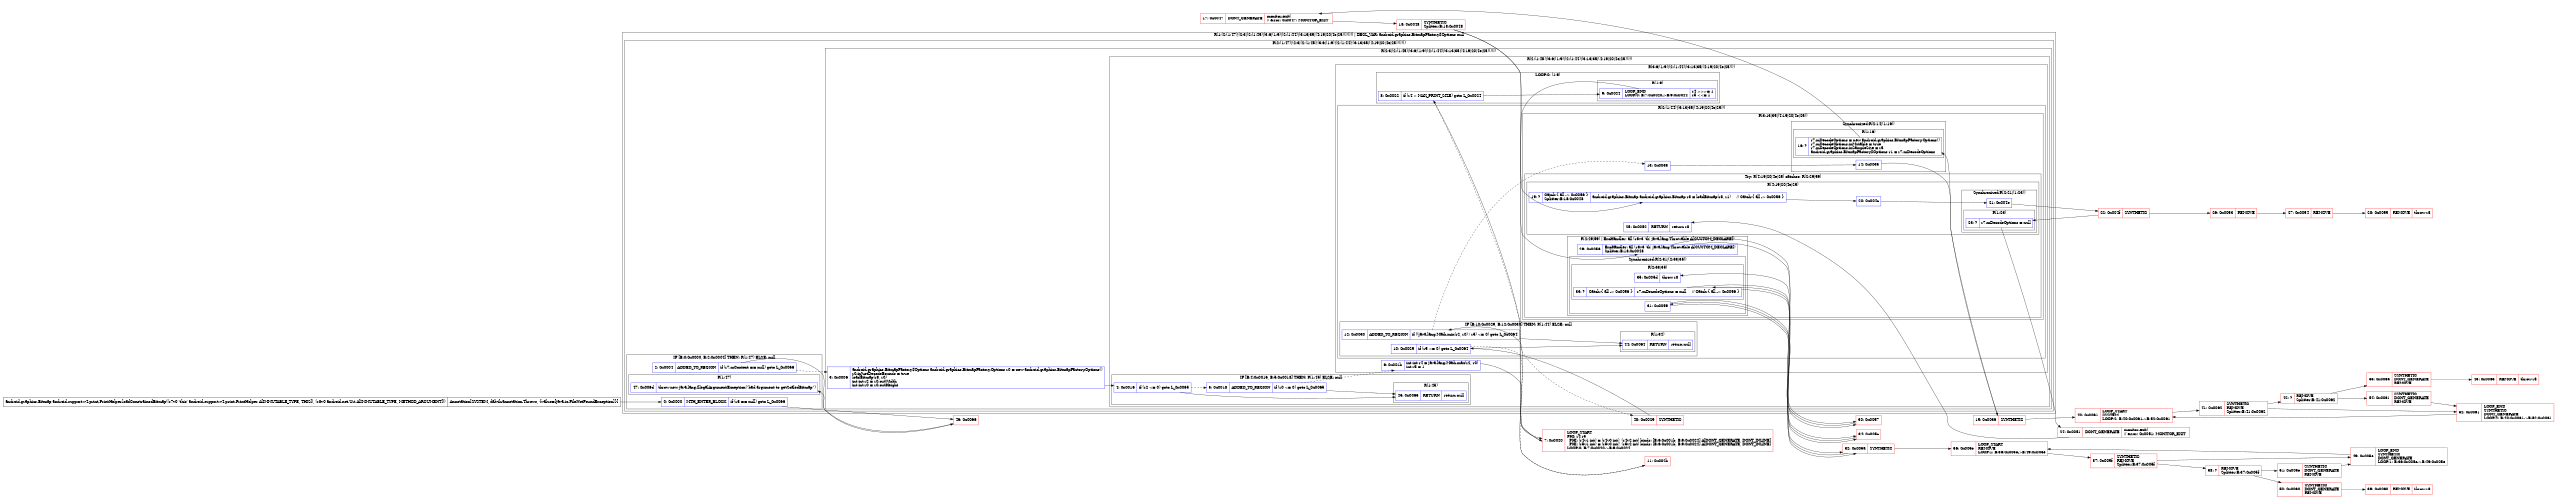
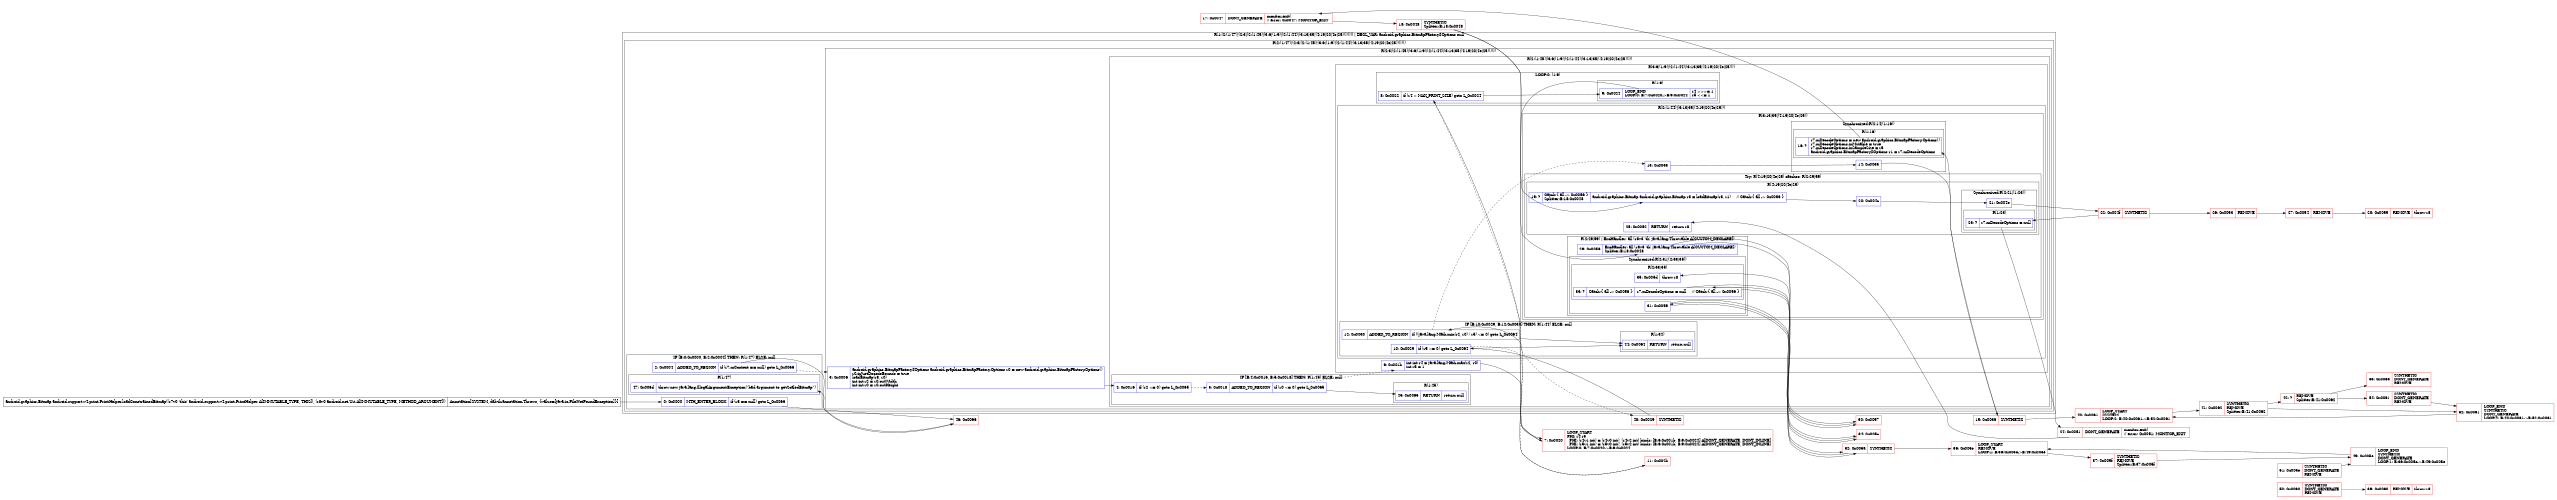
node "43: 0x0063": removed
edge "4: 0x0016" -> "45: 0x0065": removed
node "38: ?": removed
